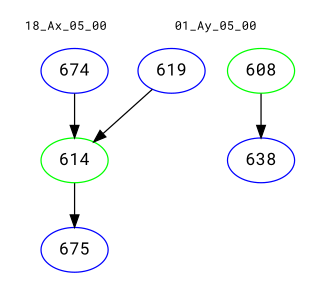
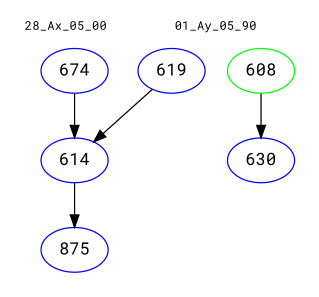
cluster "18_Ax_05_00": label "18_Ax_05_00" -> "28_Ax_05_00"
cluster "01_Ay_05_00": label "01_Ay_05_00" -> "01_Ay_05_90"
node "614": color green -> blue
node "638": label "638" -> "630"
node "675": label "675" -> "875"
